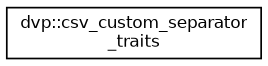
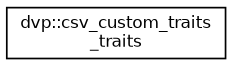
node "dvp::csv_custom_separator _traits": label "dvp::csv_custom_separator _traits" -> "dvp::csv_custom_traits _traits"
